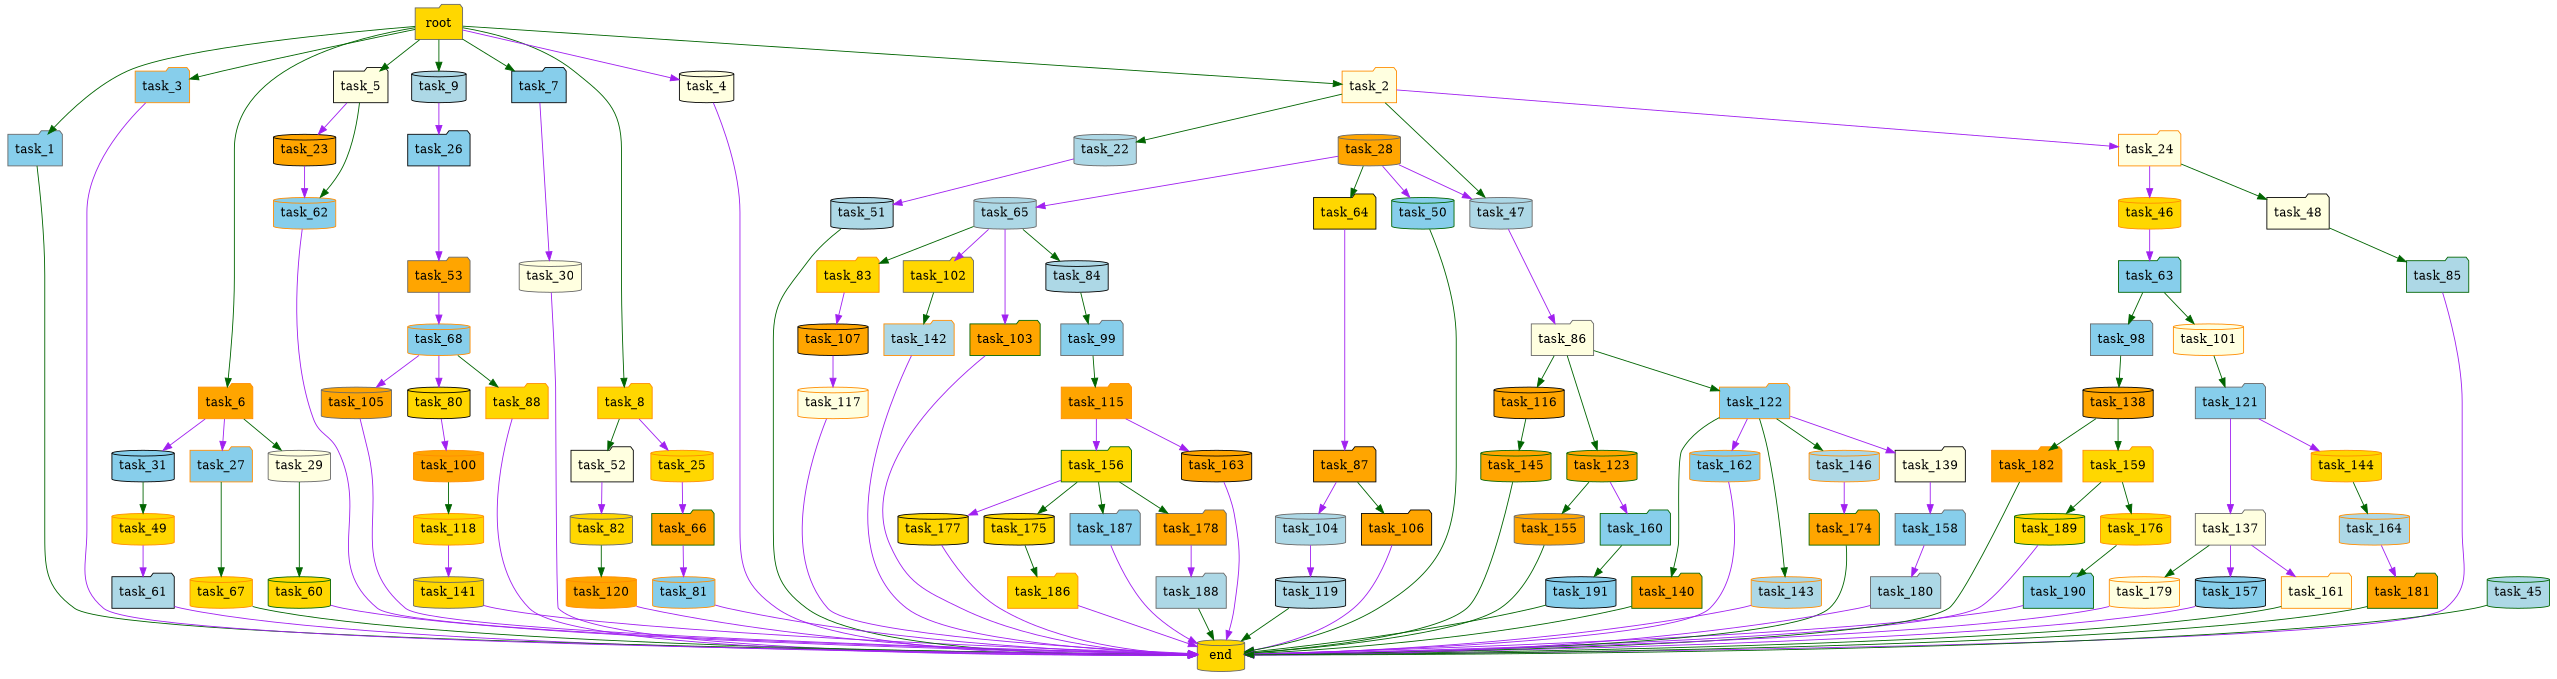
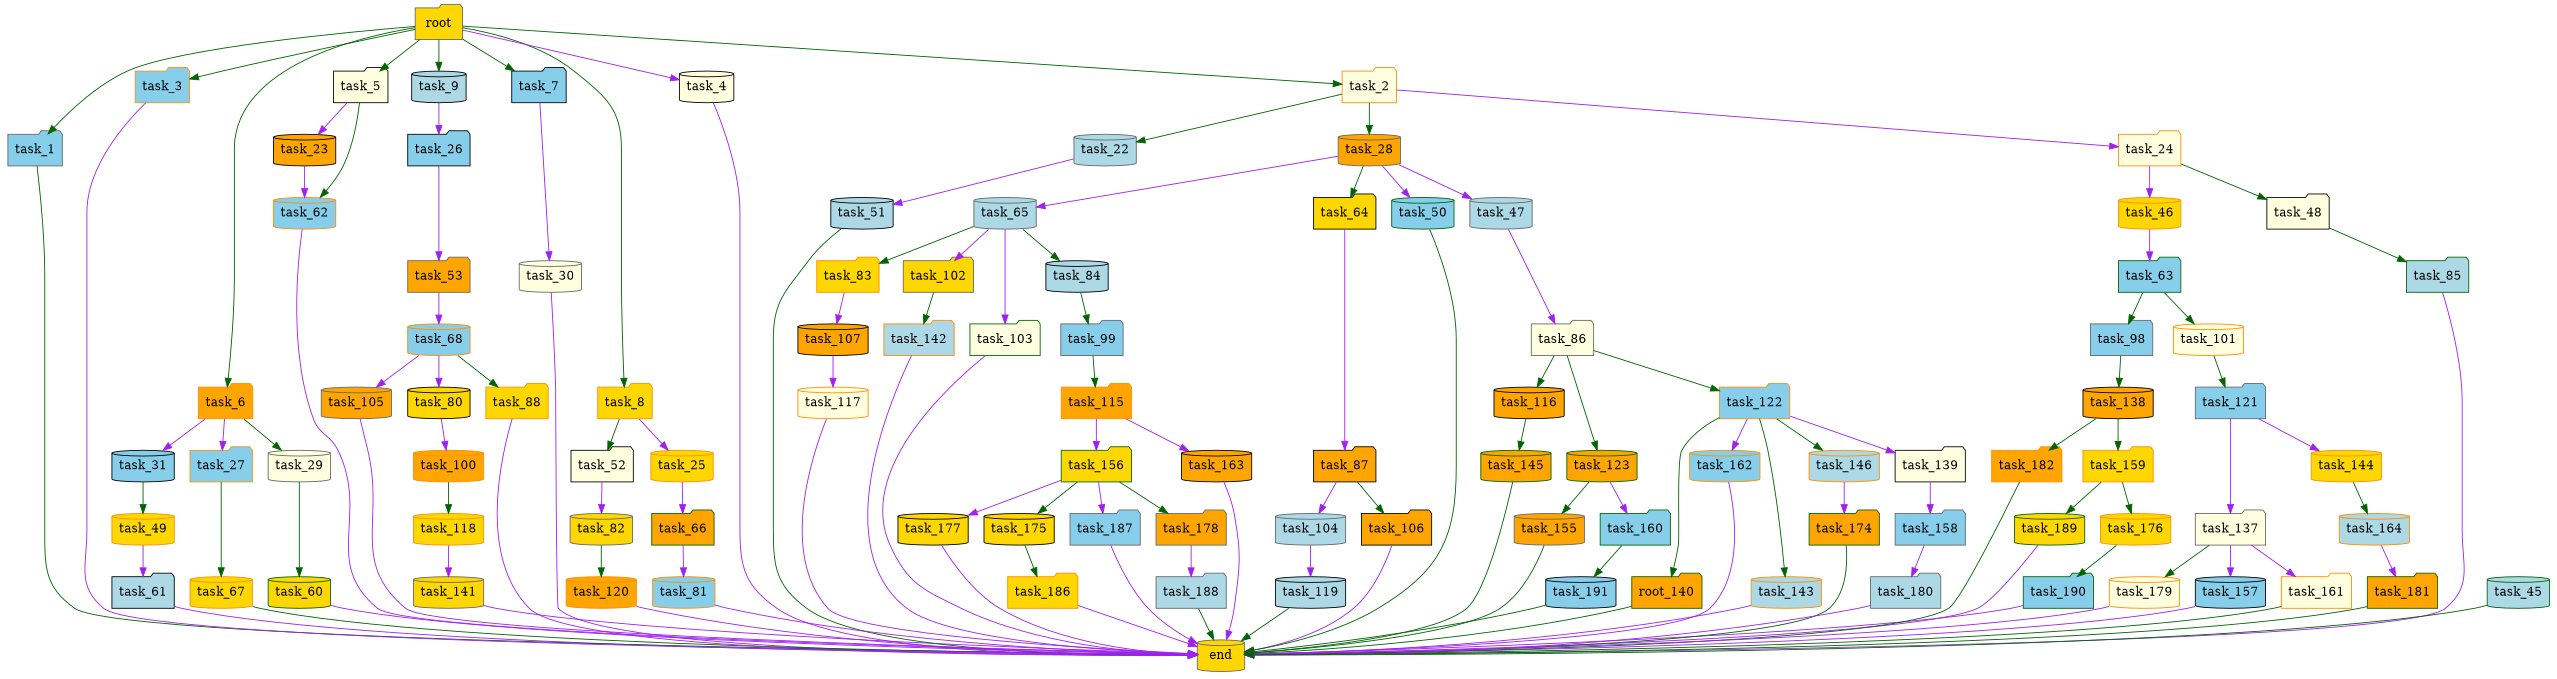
edge "task_2" -> "task_47": now "task_2" -> "task_28"
node "task_103": fillcolor orange -> lightyellow
edge "task_156" -> "task_187": color darkgreen -> purple
node "task_140": label "task_140" -> "root_140"
